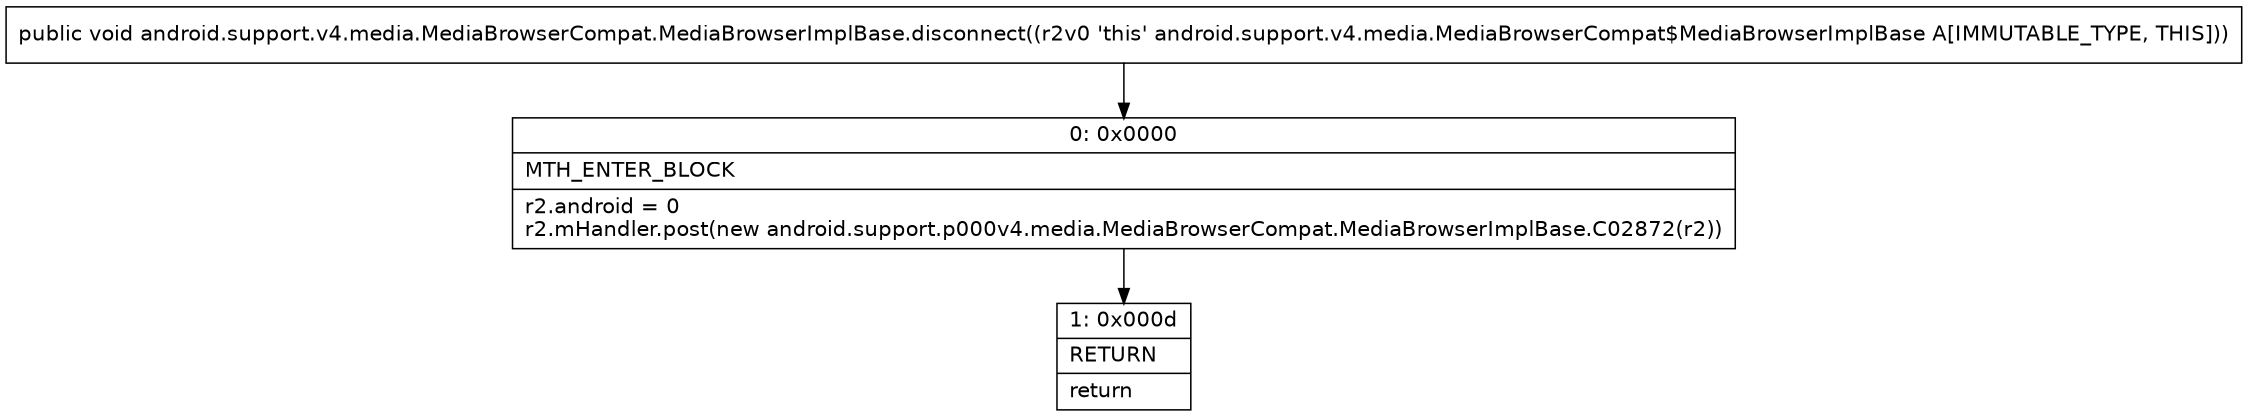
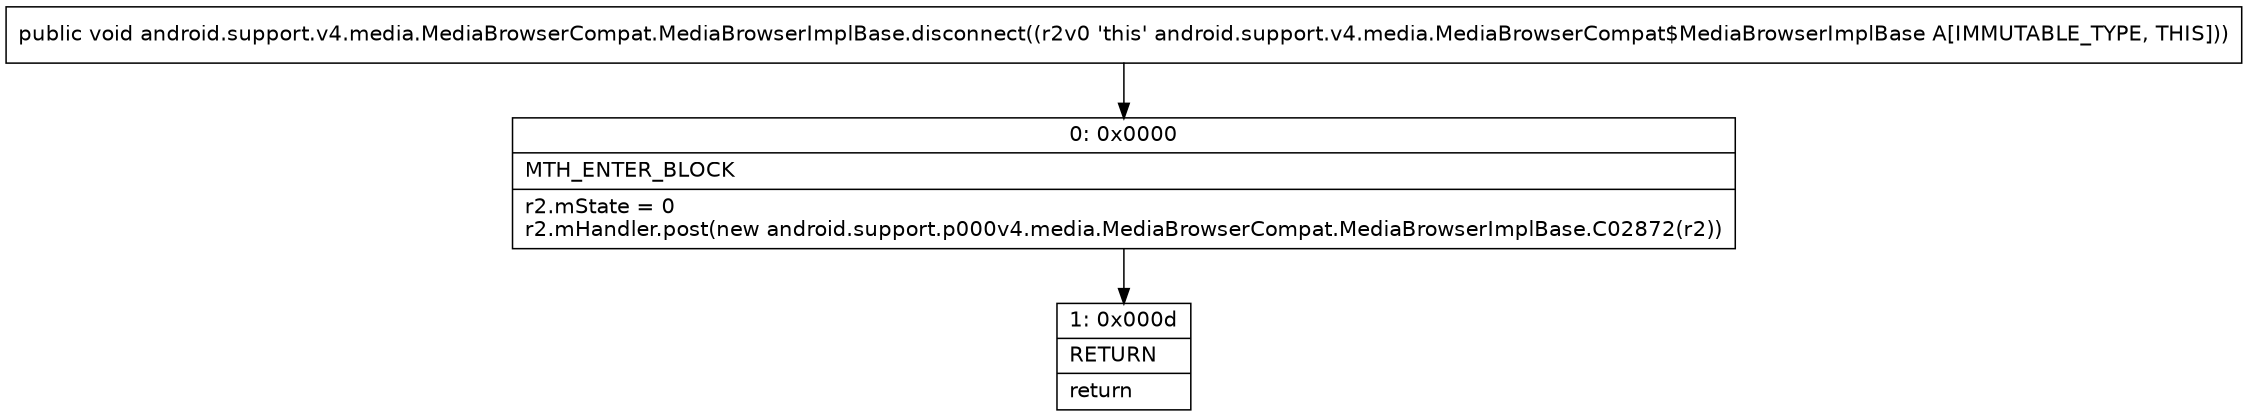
node "0: 0x0000": text "r2.android = 0" -> "r2.mState = 0"
